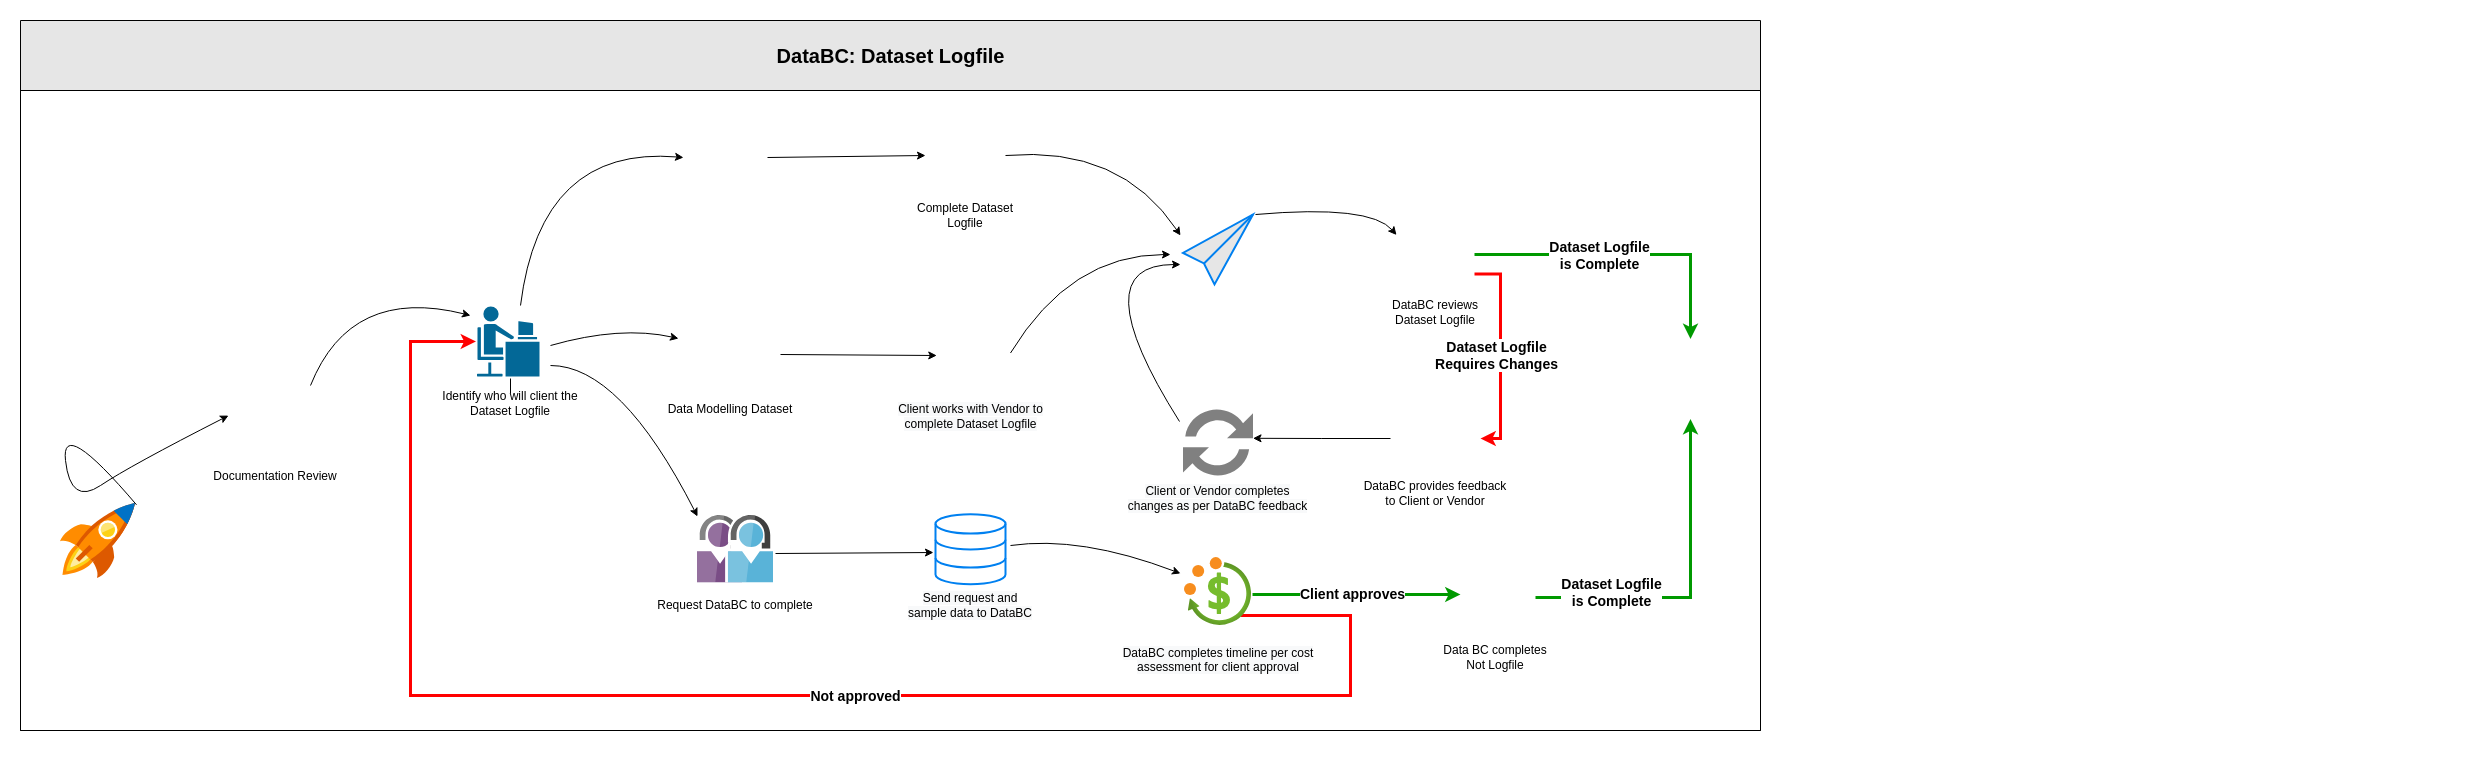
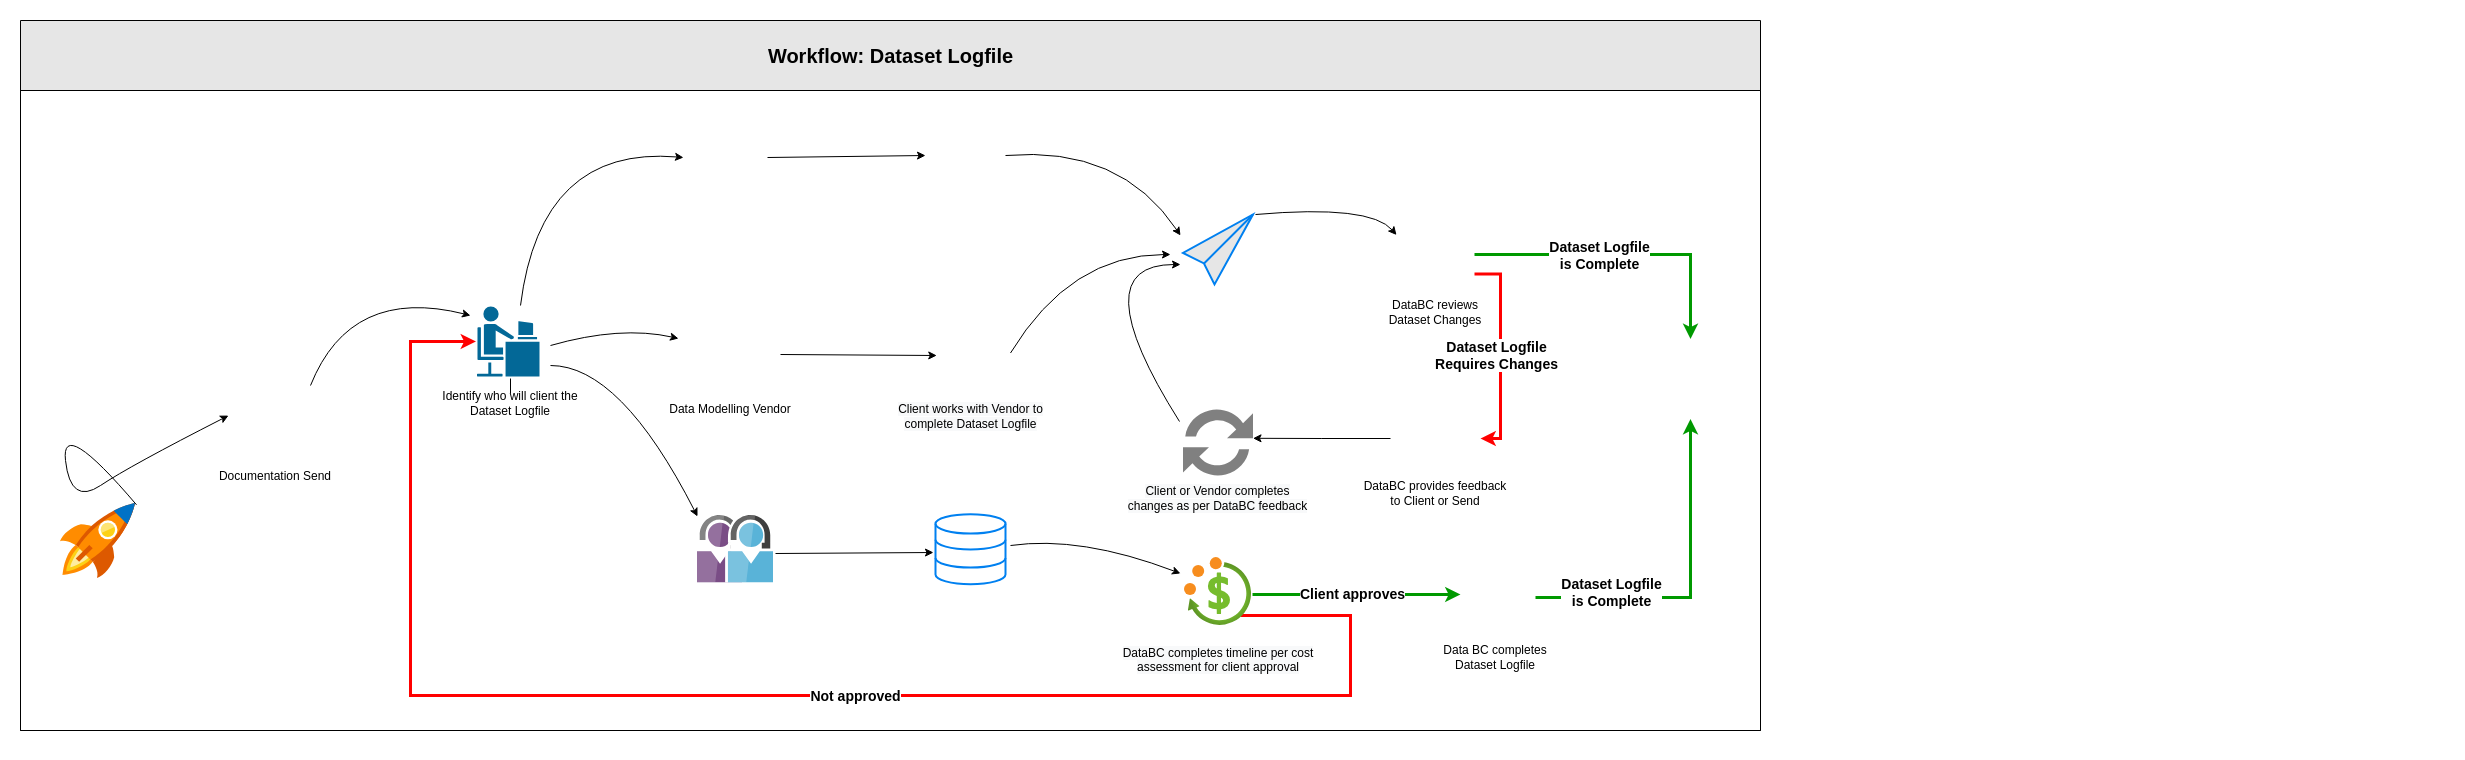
node "DataBC: Dataset Logfile": label "DataBC: Dataset Logfile" -> "Workflow: Dataset Logfile"
node "Complete Dataset Logfile": removed
node "DataBC reviews Dataset Logfile": label "DataBC reviews Dataset Logfile" -> "DataBC reviews Dataset Changes"
node "Data Modelling Dataset": label "Data Modelling Dataset" -> "Data Modelling Vendor"
node "Documentation Review": label "Documentation Review" -> "Documentation Send"
node "DataBC provides feedback to Client or Vendor": label "DataBC provides feedback to Client or Vendor" -> "DataBC provides feedback to Client or Send"
node "Request DataBC to complete": removed
node "Send request and sample data to DataBC": removed
node "Data BC completes Not Logfile": label "Data BC completes Not Logfile" -> "Data BC completes Dataset Logfile"
